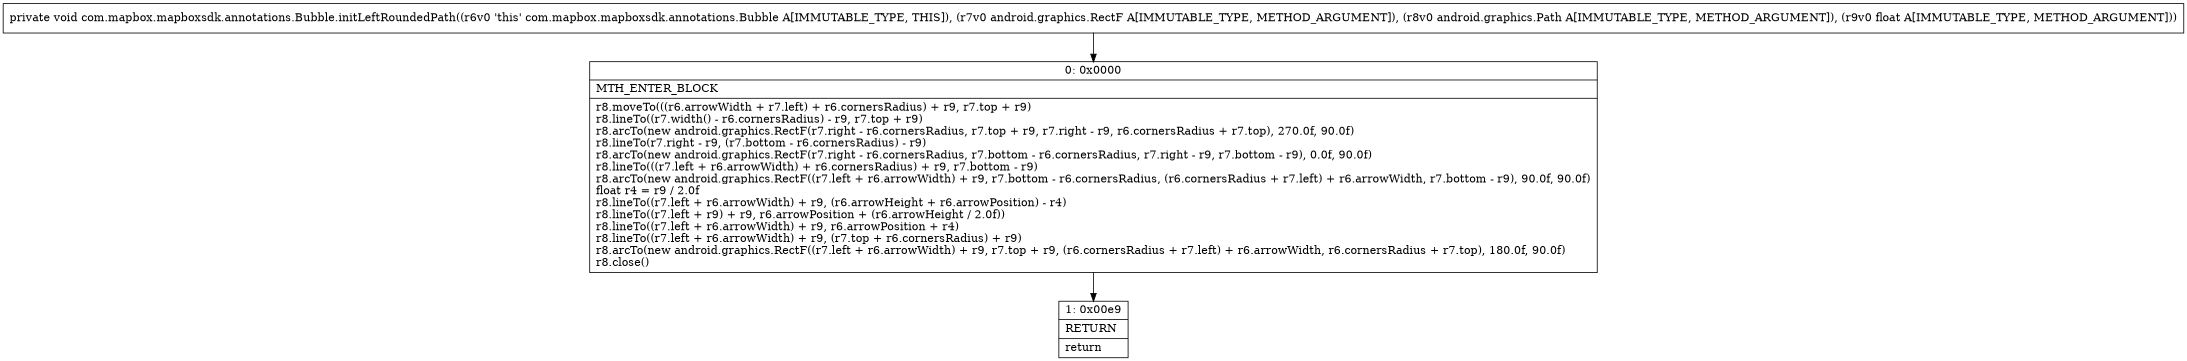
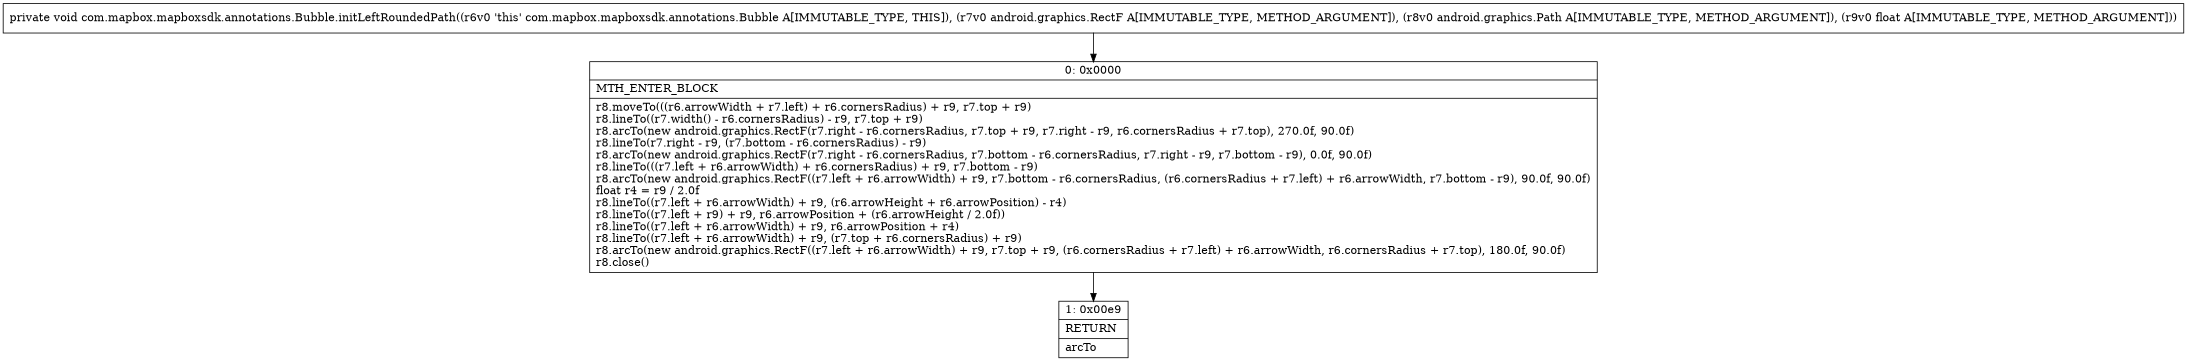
node "1: 0x00e9": text "return" -> "arcTo"
